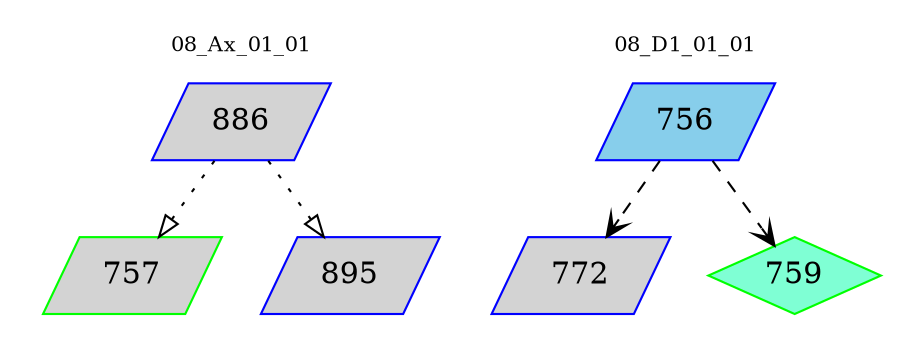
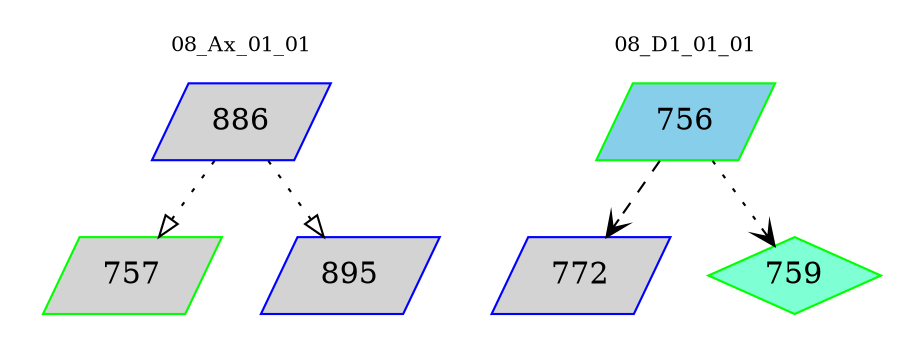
node "756": color blue -> green
edge "756" -> "759": style dashed -> dotted
